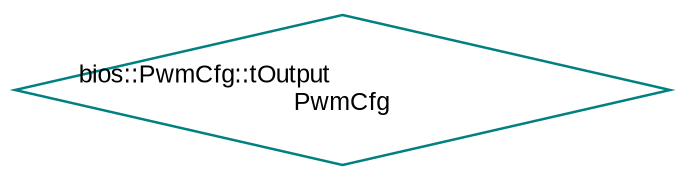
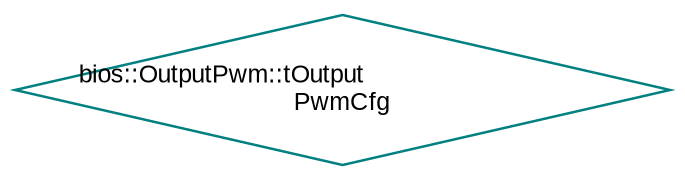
node "bios::PwmCfg::tOutput PwmCfg": label "bios::PwmCfg::tOutput PwmCfg" -> "bios::OutputPwm::tOutput PwmCfg"
